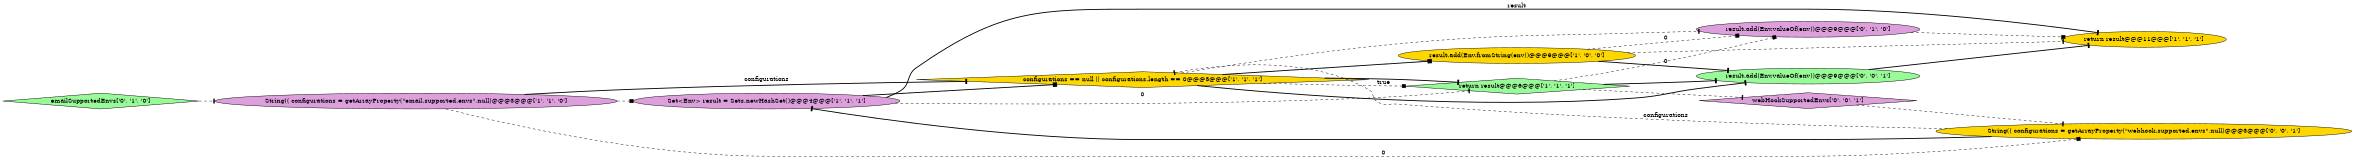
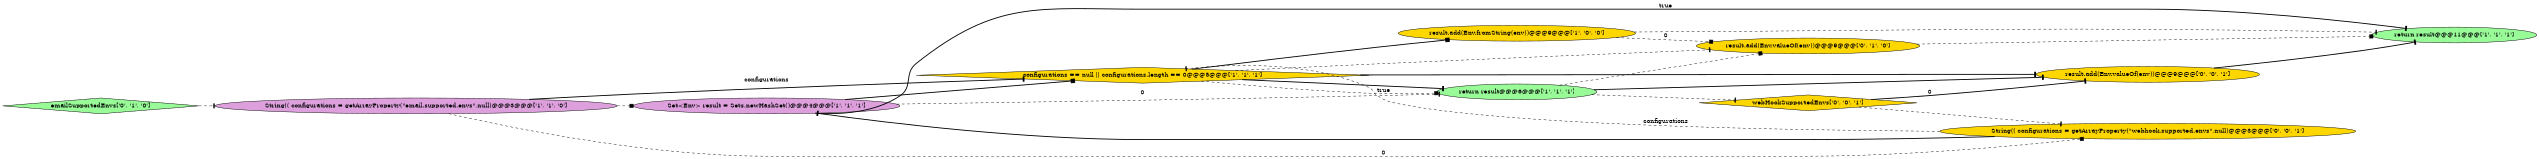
edge "Set<Env> result = Sets.newHashSet()@@@4@@@['1', '1', '1']" -> "return result@@@11@@@['1', '1', '1']": label "result" -> "true"
node "result.add(Env.valueOf(env))@@@9@@@['0', '1', '0']": fillcolor plum -> gold
node "return result@@@11@@@['1', '1', '1']": fillcolor gold -> palegreen
edge "result.add(Env.fromString(env))@@@9@@@['1', '0', '0']" -> "result.add(Env.valueOf(env))@@@9@@@['0', '0', '1']": now "webHookSupportedEnvs['0', '0', '1']" -> "result.add(Env.valueOf(env))@@@9@@@['0', '0', '1']"
node "result.add(Env.valueOf(env))@@@9@@@['0', '0', '1']": fillcolor palegreen -> gold
node "return result@@@6@@@['1', '1', '1']": shape diamond -> ellipse
node "webHookSupportedEnvs['0', '0', '1']": fillcolor plum -> gold
